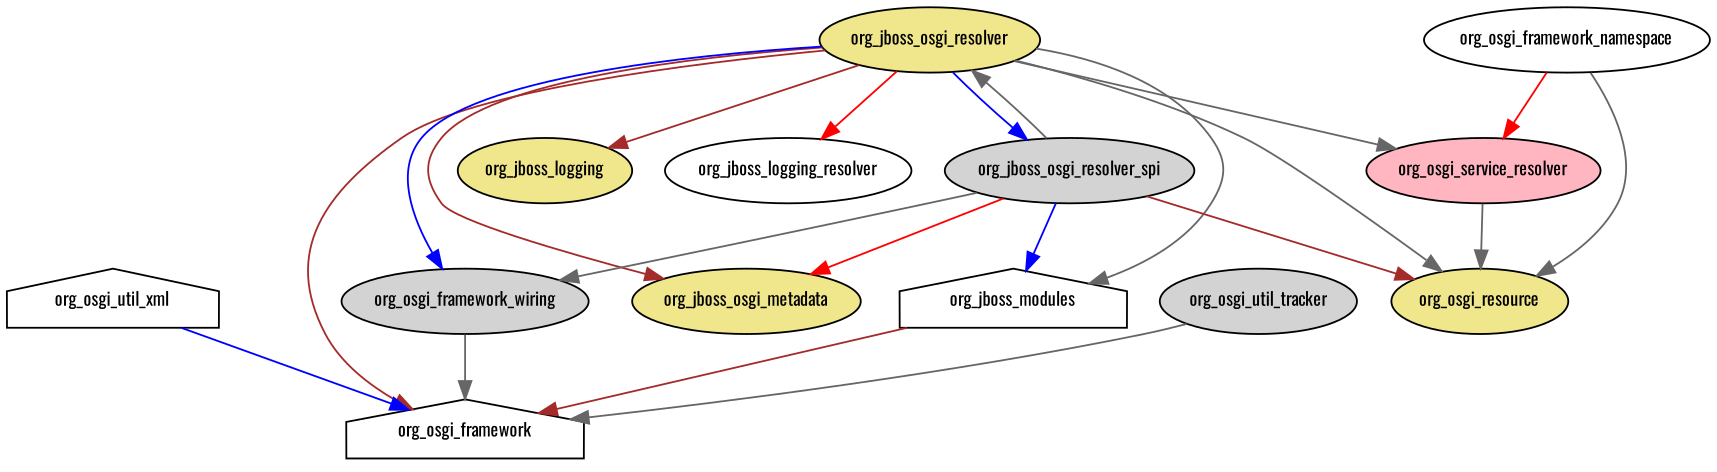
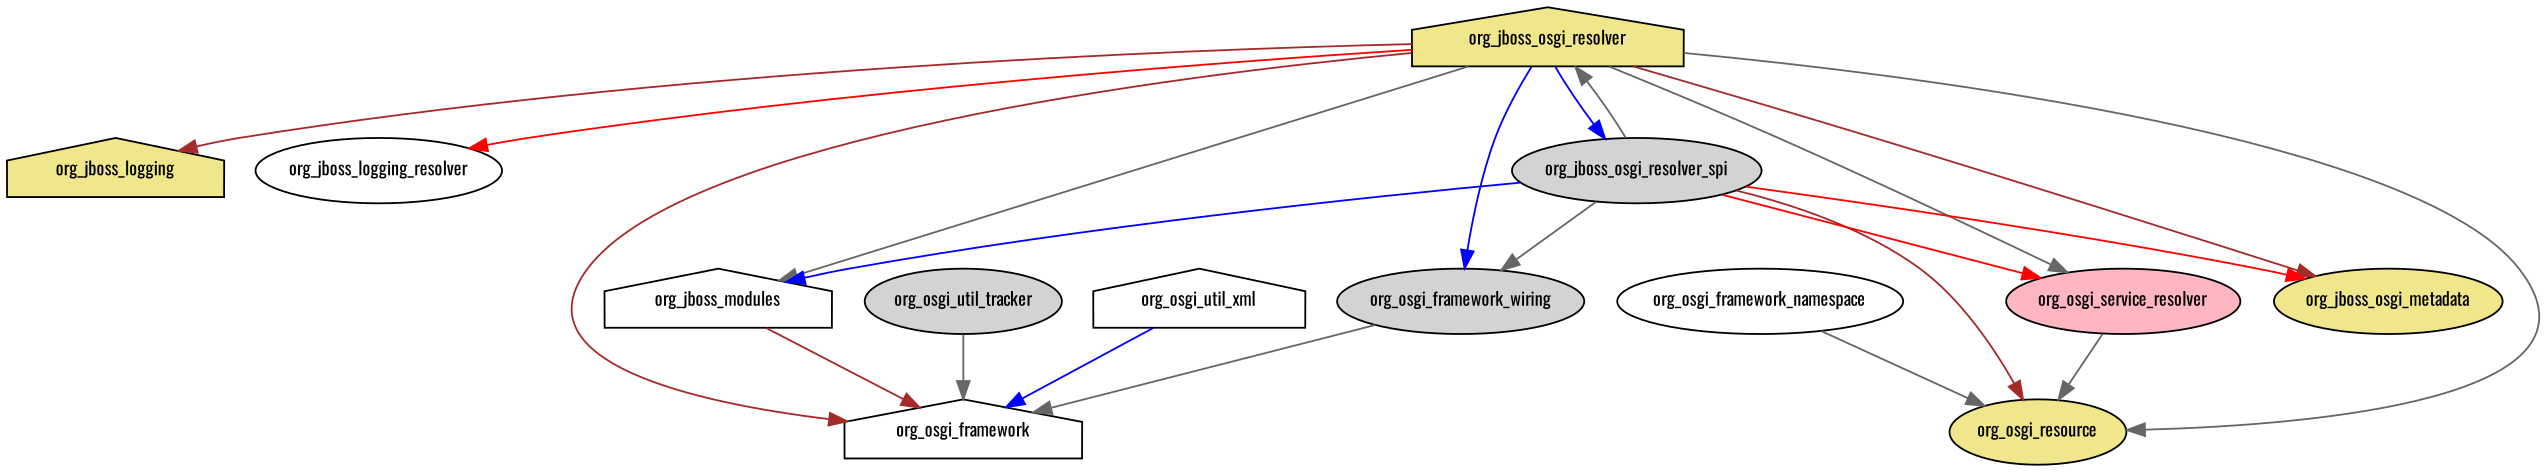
node "org_jboss_osgi_resolver": shape ellipse -> house
edge "org_osgi_framework_namespace" -> "org_osgi_service_resolver": now "org_jboss_osgi_resolver_spi" -> "org_osgi_service_resolver"
node "org_jboss_logging": shape ellipse -> house
